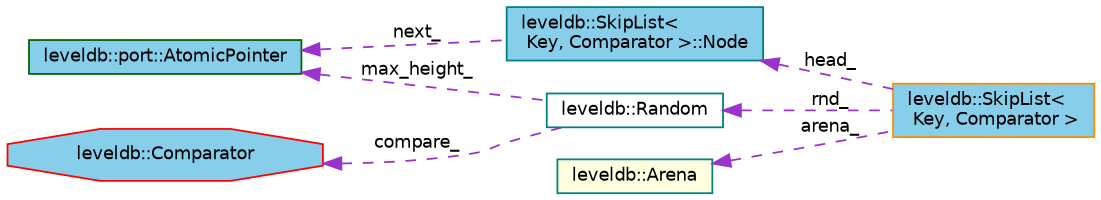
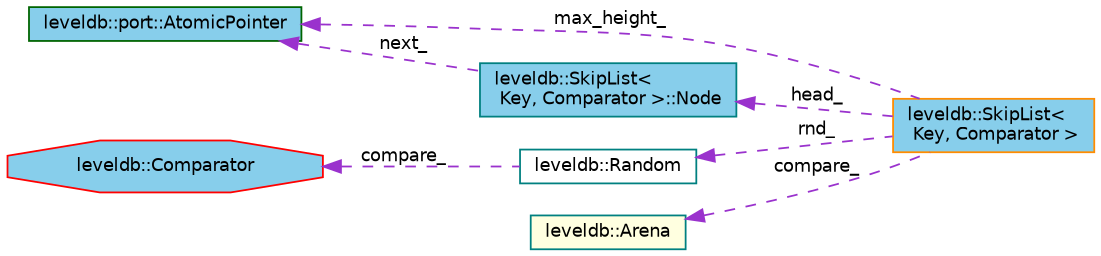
edge "leveldb::Random" -> "leveldb::port::AtomicPointer": now "leveldb::SkipList< Key, Comparator >" -> "leveldb::port::AtomicPointer"
edge "leveldb::SkipList< Key, Comparator >" -> "leveldb::Arena": label " arena_" -> " compare_"
